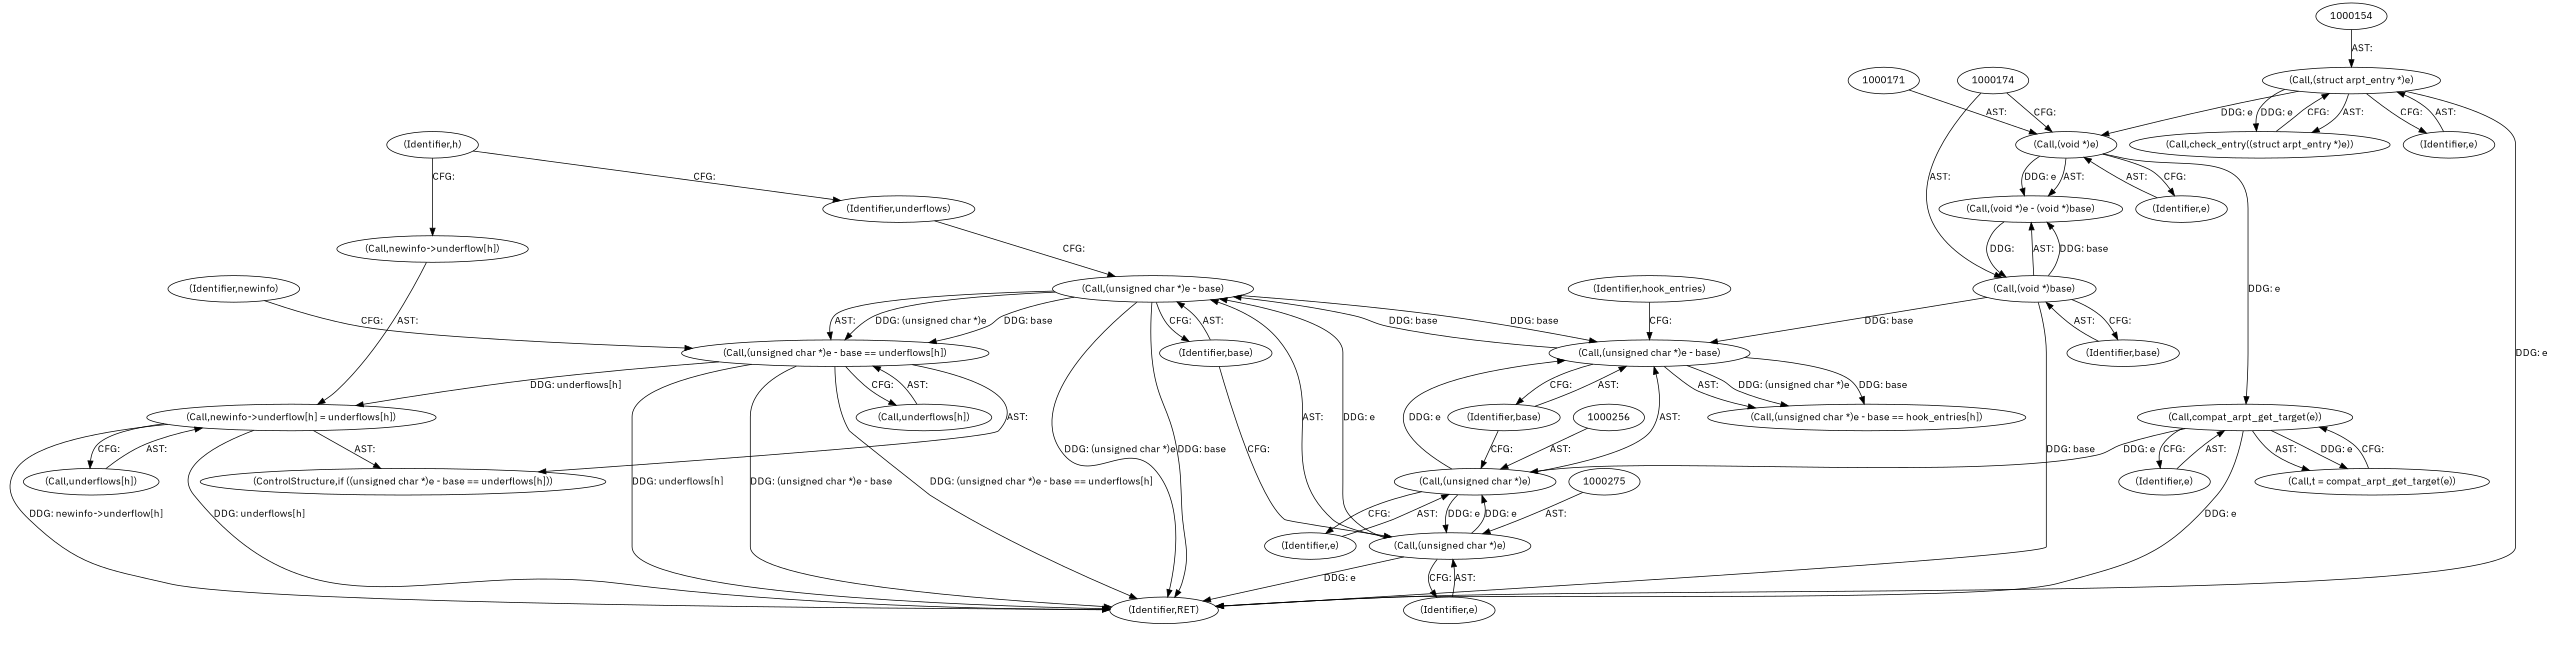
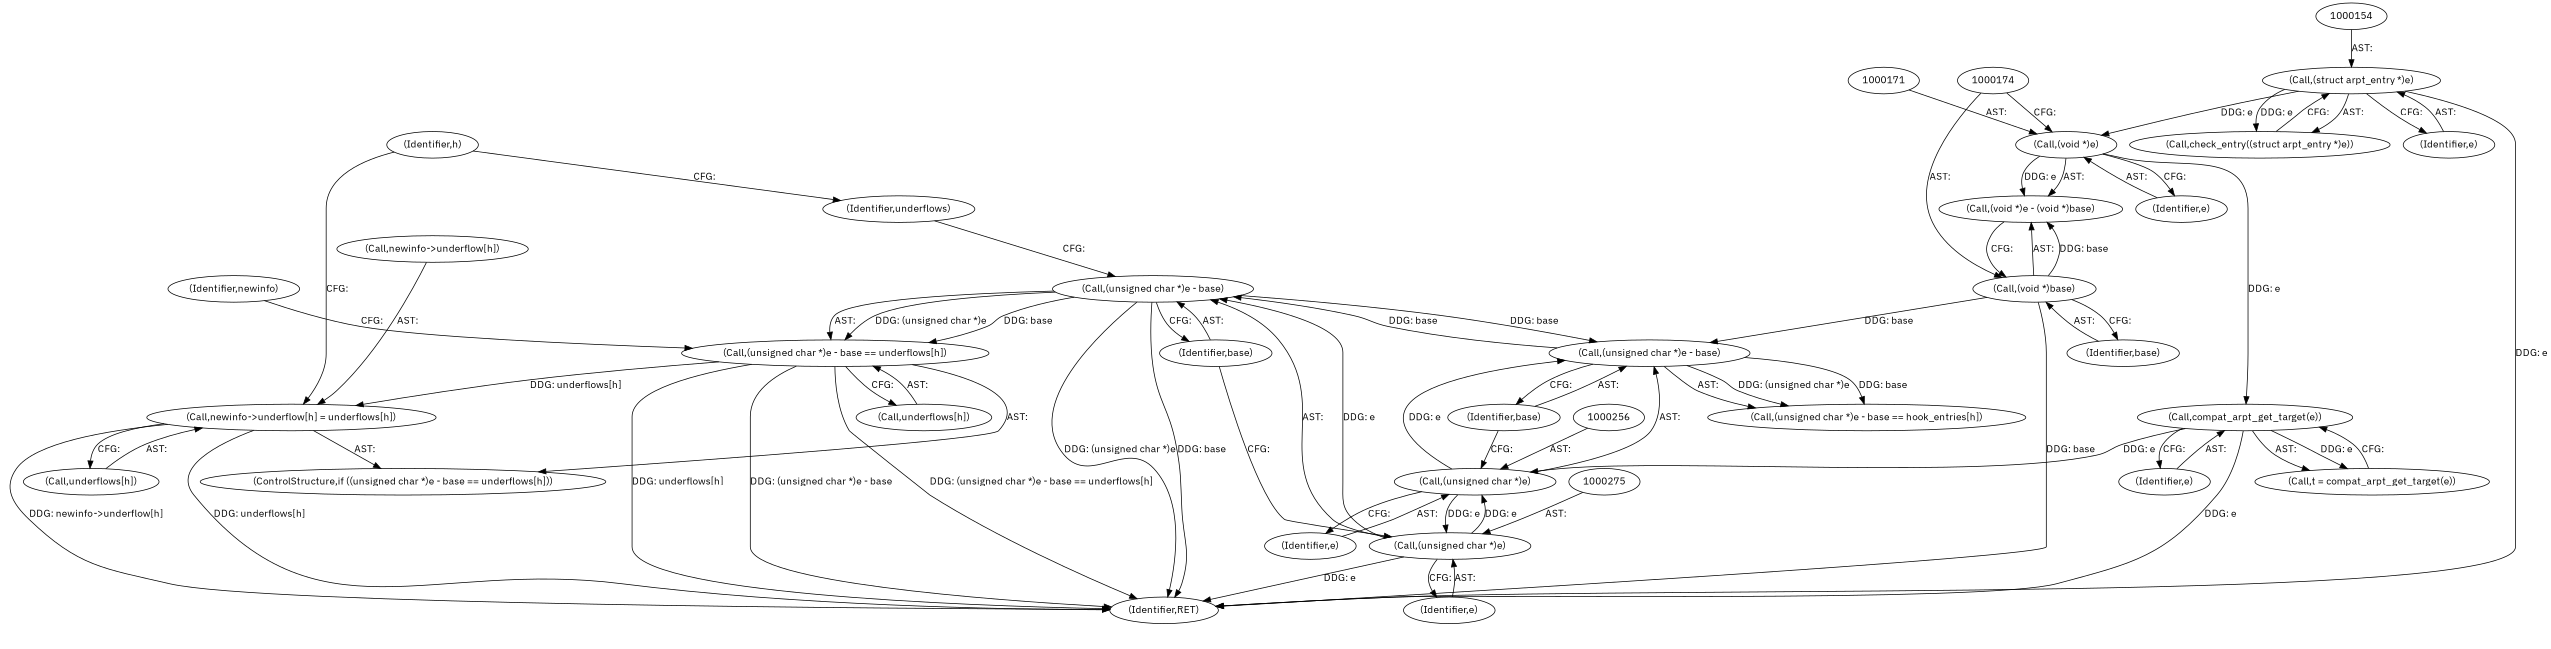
edge "(Identifier,h)" -> "(Call,newinfo->underflow[h])": now "(Identifier,h)" -> "(Call,newinfo->underflow[h] = underflows[h])"
edge "(Call,(void *)e - (void *)base)" -> "(Call,(void *)base)": label "DDG: " -> "CFG: "
node "(Identifier,hook_entries)": removed
